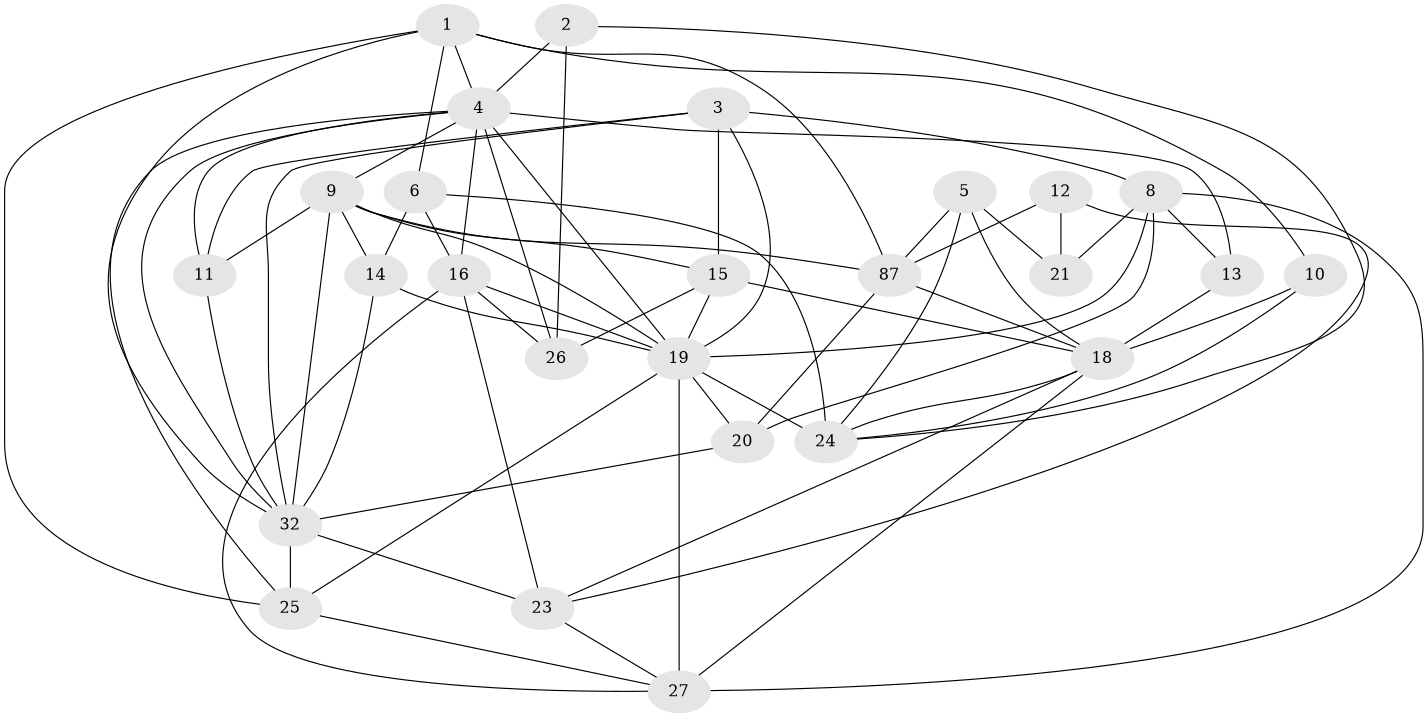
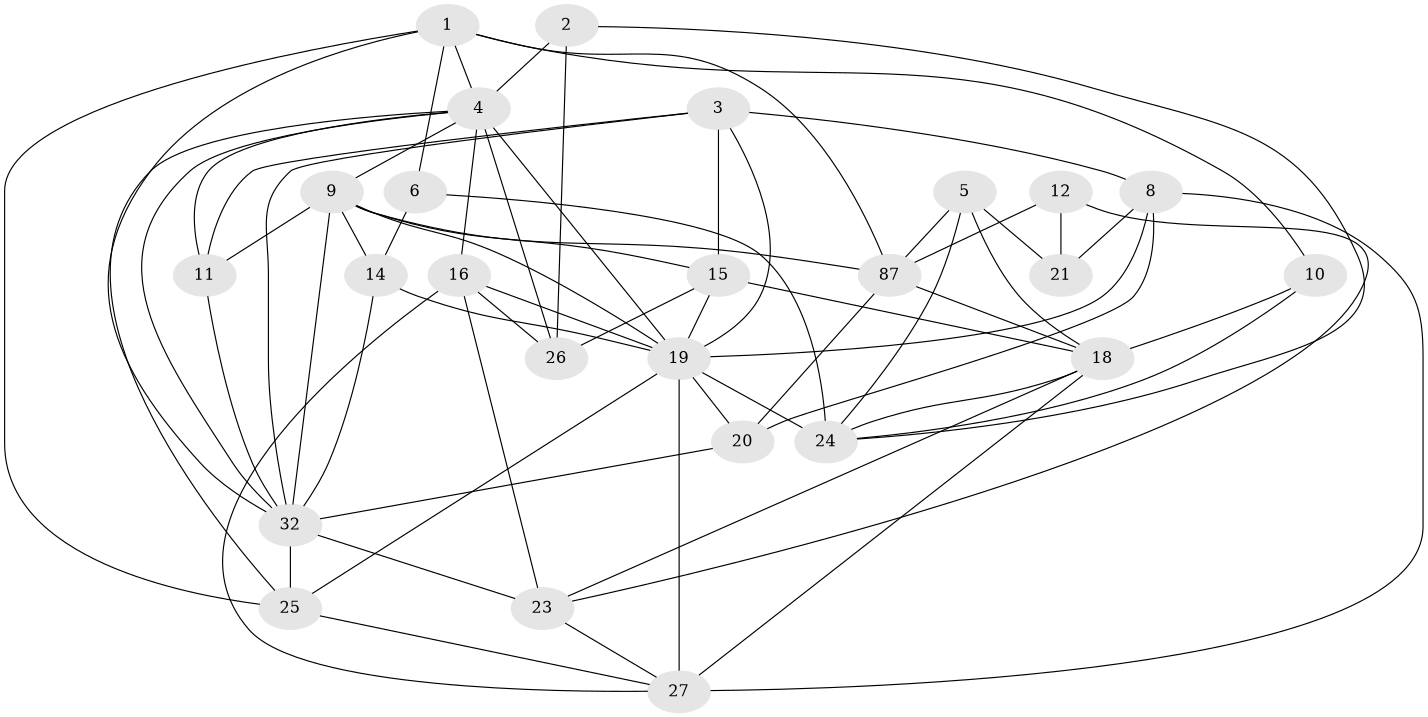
edge "6" -- "16": removed
node "13": removed
